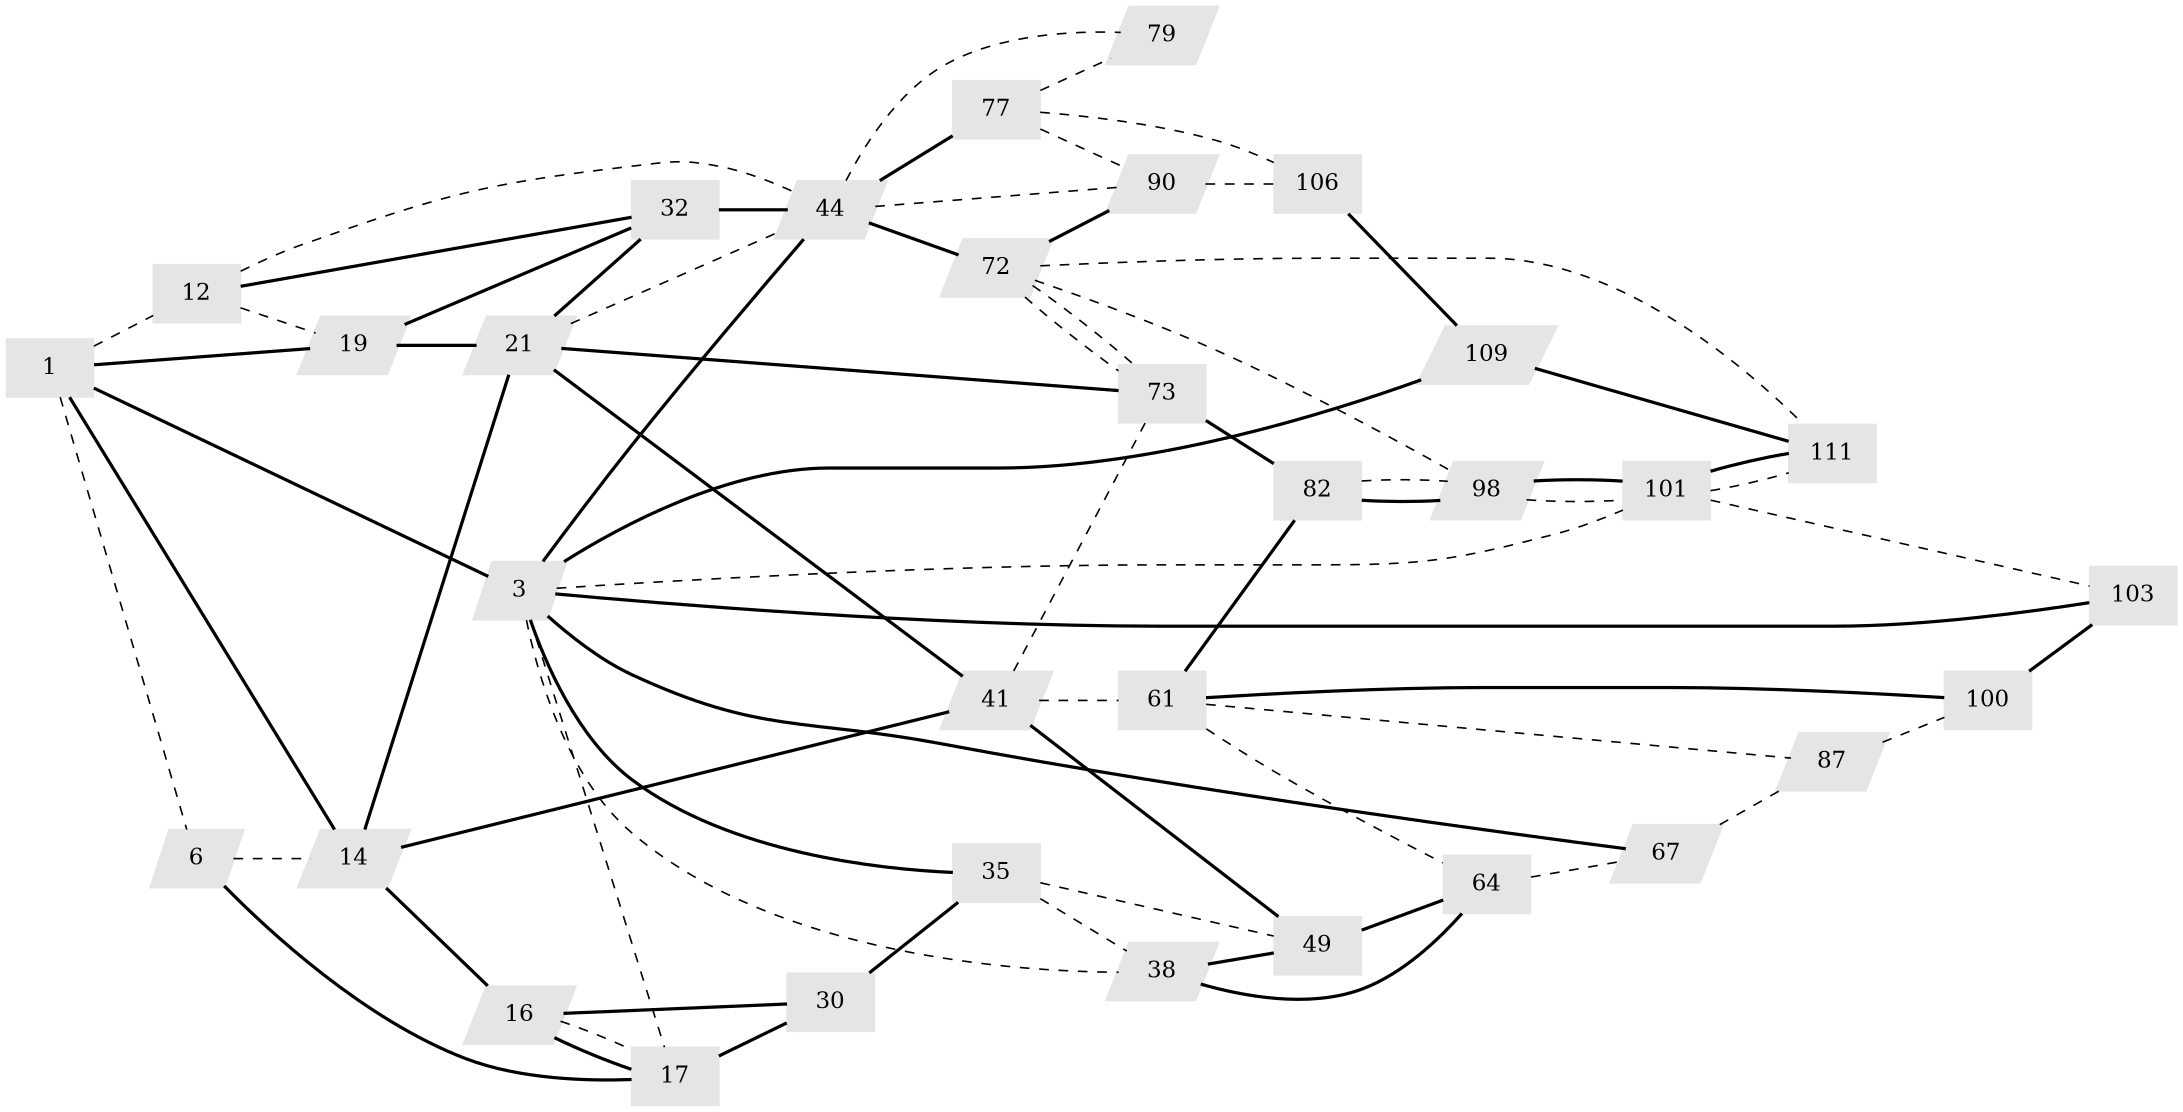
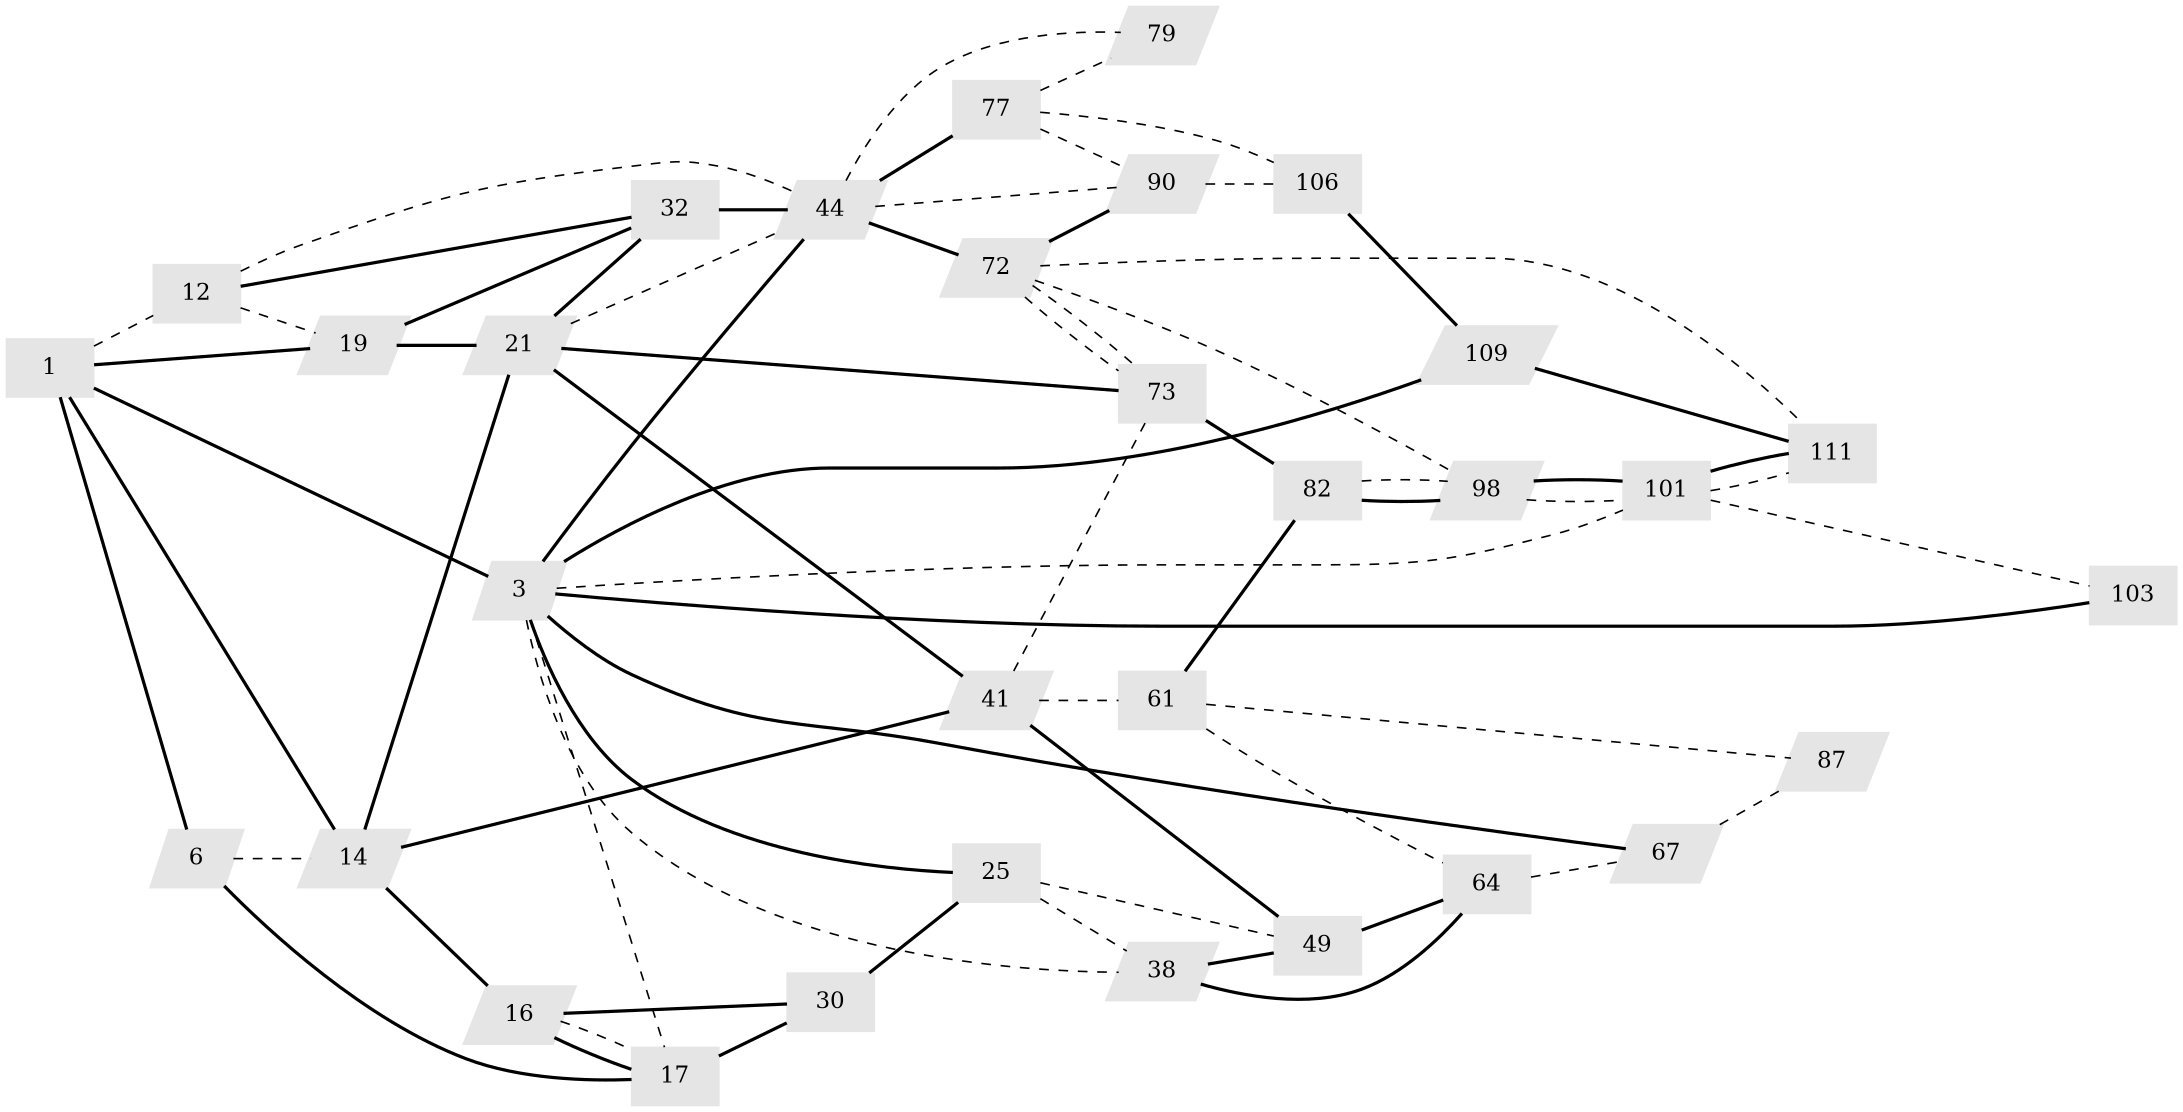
edge "1" -- "6": style dashed -> bold
node "100": removed
node "35": label "35" -> "25"
